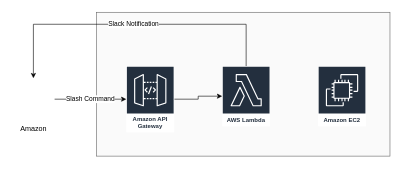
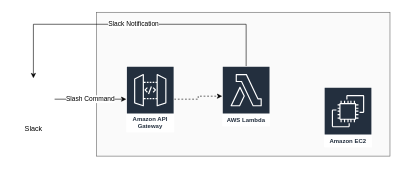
node "Amazon EC2": moved (342, 96) -> (348, 117)
edge "Amazon API Gateway" -> "AWS Lambda": style solid -> dashed
node "Amazon": label "Amazon" -> "Slack"
